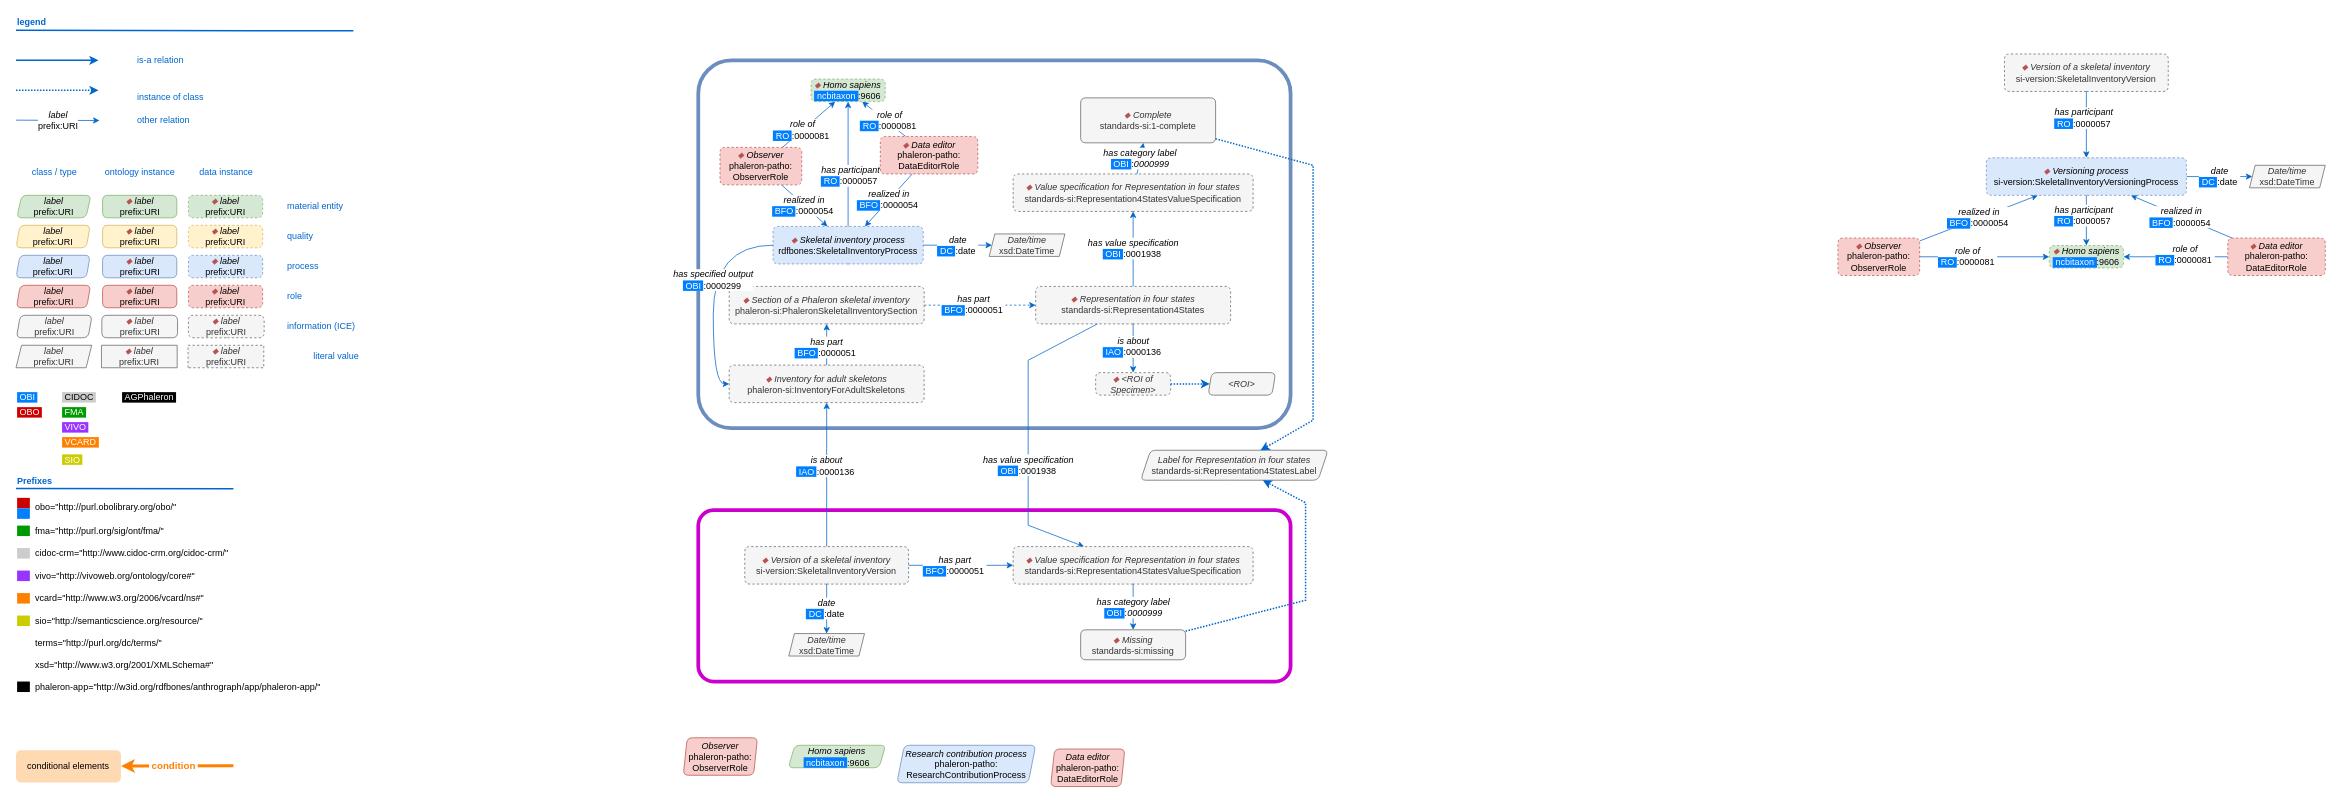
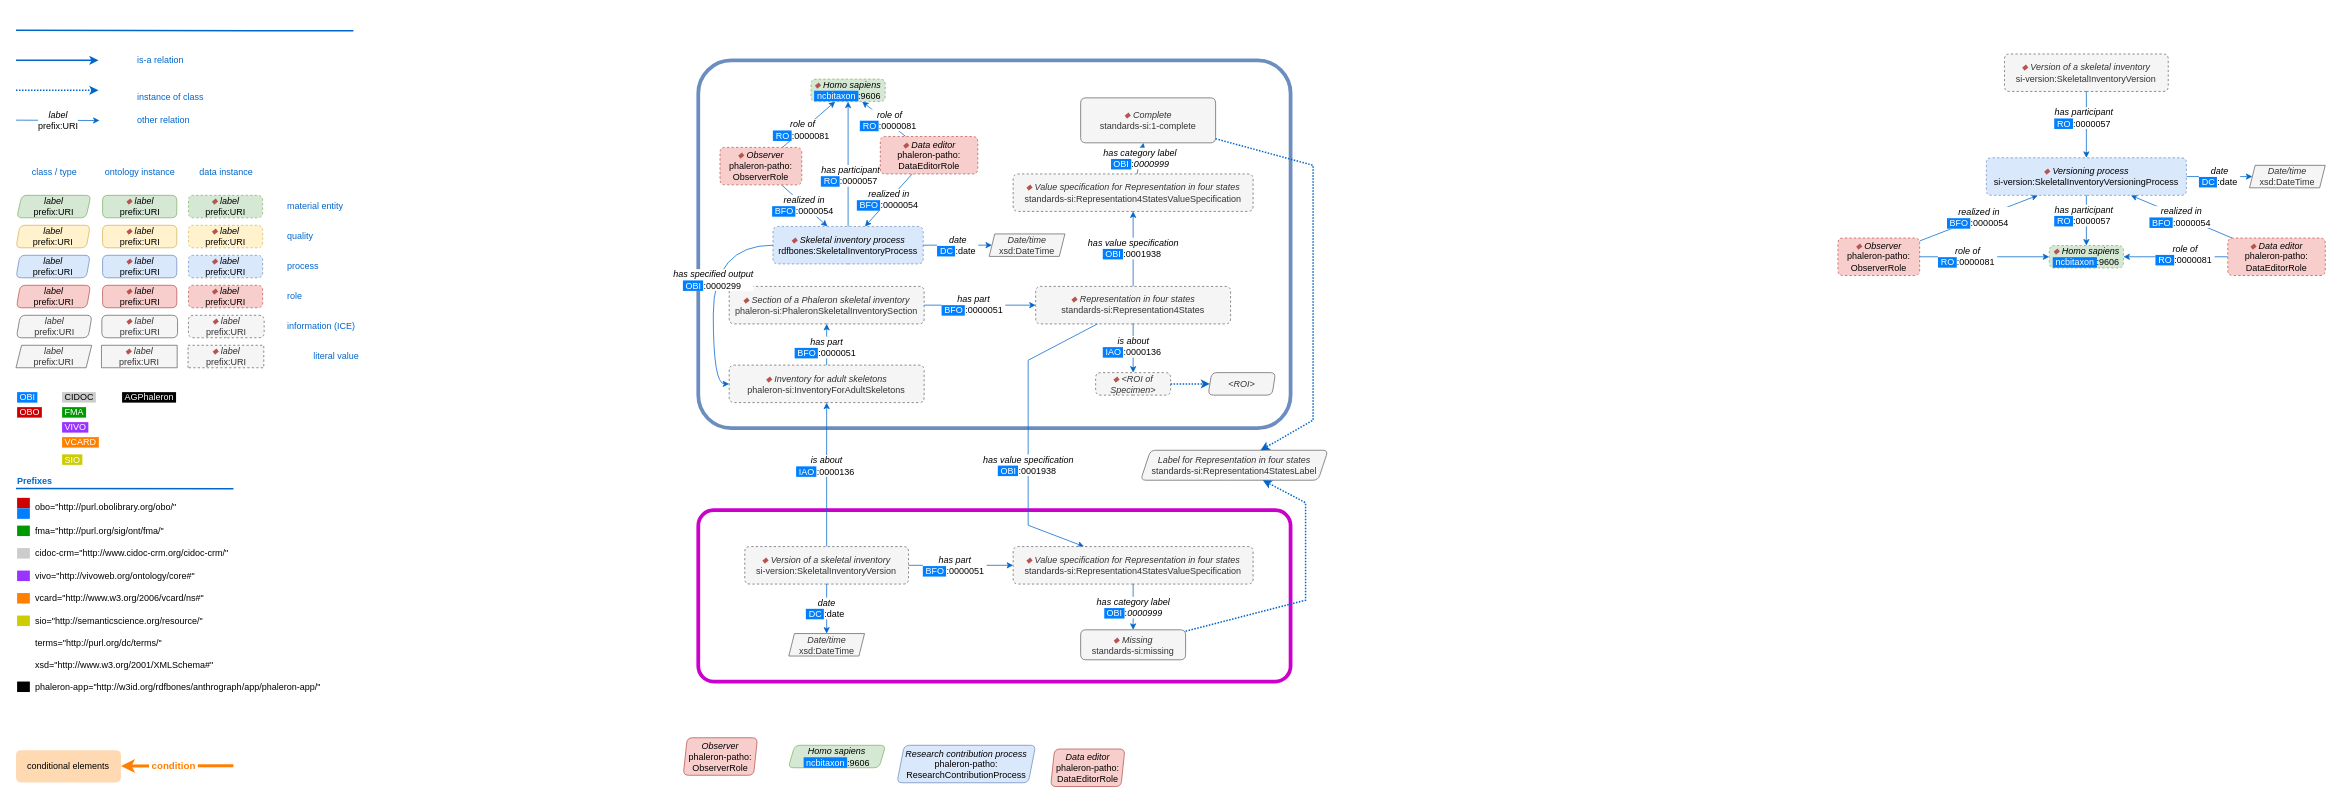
node "legend": removed
edge "⬥ Section of a Phaleron skeletal inventory phaleron-si:PhaleronSkeletalInventorySection" -> "⬥ Representation in four states standards-si:Representation4States": style dashed -> solid
